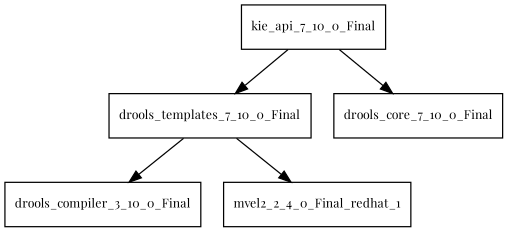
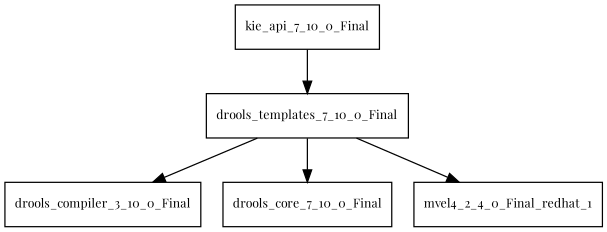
edge "kie_api_7_10_0_Final" -> "drools_core_7_10_0_Final": now "drools_templates_7_10_0_Final" -> "drools_core_7_10_0_Final"
node "mvel2_2_4_0_Final_redhat_1": label "mvel2_2_4_0_Final_redhat_1" -> "mvel4_2_4_0_Final_redhat_1"
